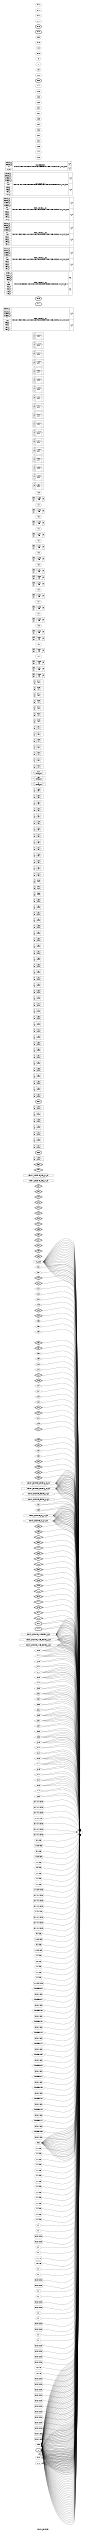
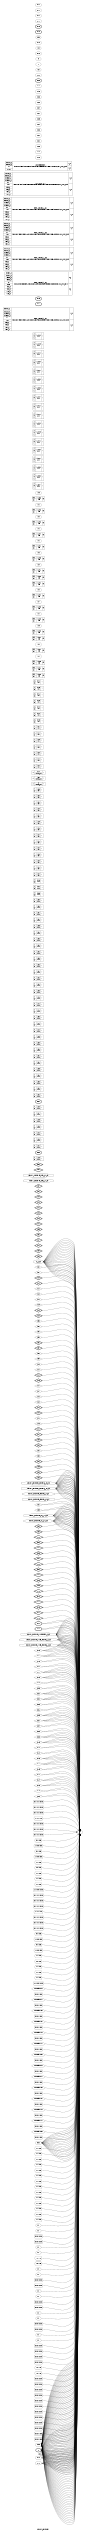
node "n53": added
node "n77": added
